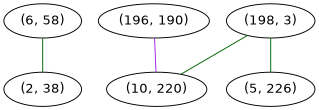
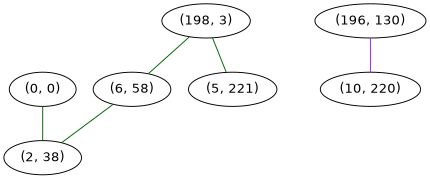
node "(196, 190)": label "(196, 190)" -> "(196, 130)"
edge "(198, 3)" -- "(10, 220)": now "(198, 3)" -- "(6, 58)"
node "(0, 0)": added
node "(5, 226)": label "(5, 226)" -> "(5, 221)"
